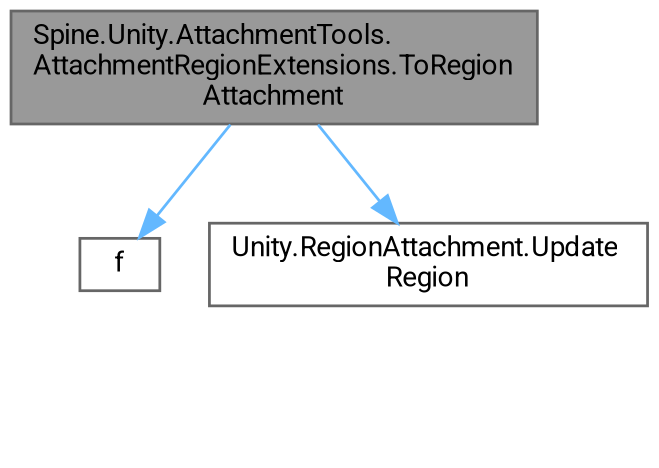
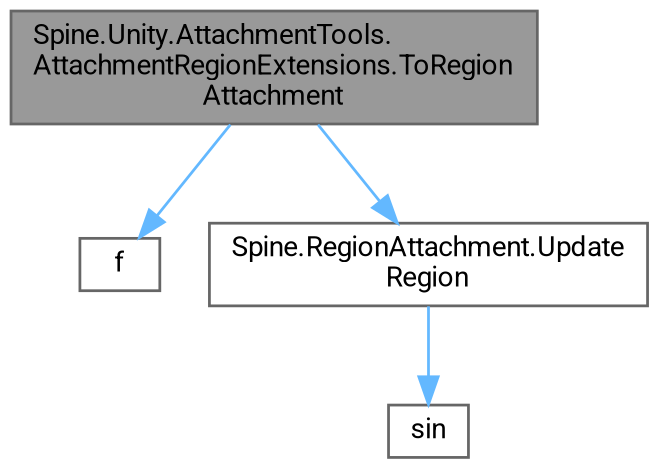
node "Unity.RegionAttachment.Update Region": label "Unity.RegionAttachment.Update Region" -> "Spine.RegionAttachment.Update Region"
node "sin": added
